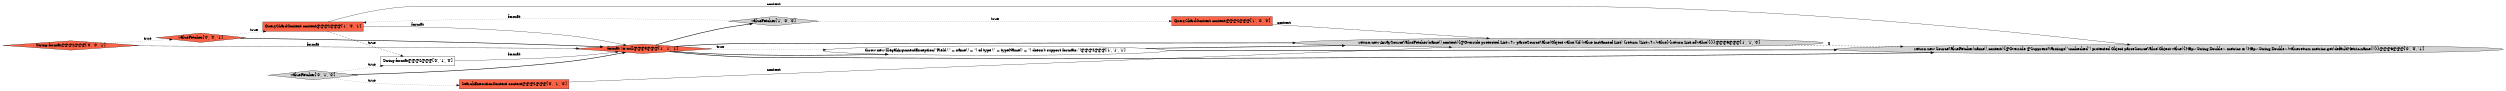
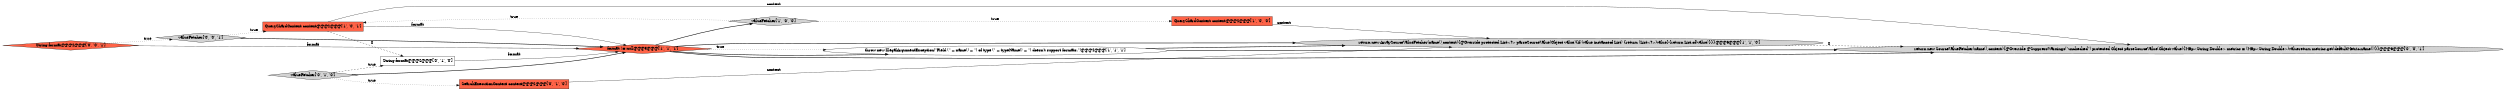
edge "valueFetcher['1', '0', '0']" -> "QueryShardContext context@@@2@@@['1', '0', '1']": label "format" -> "true"
node "valueFetcher['0', '0', '1']": fillcolor tomato -> lightgray
edge "QueryShardContext context@@@2@@@['1', '0', '1']" -> "String format@@@2@@@['0', '1', '0']": label "true" -> "0"
edge "valueFetcher['0', '1', '0']" -> "String format@@@2@@@['0', '1', '0']": style dotted -> dashed
